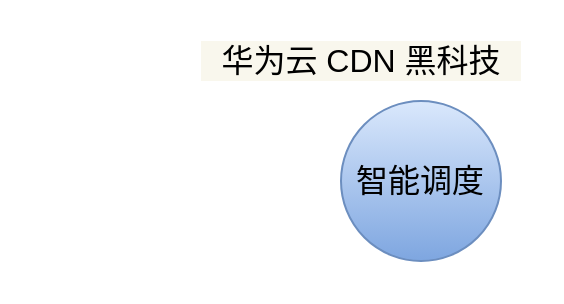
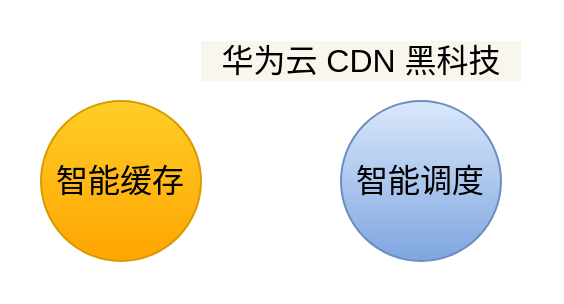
node "智能缓存": added
